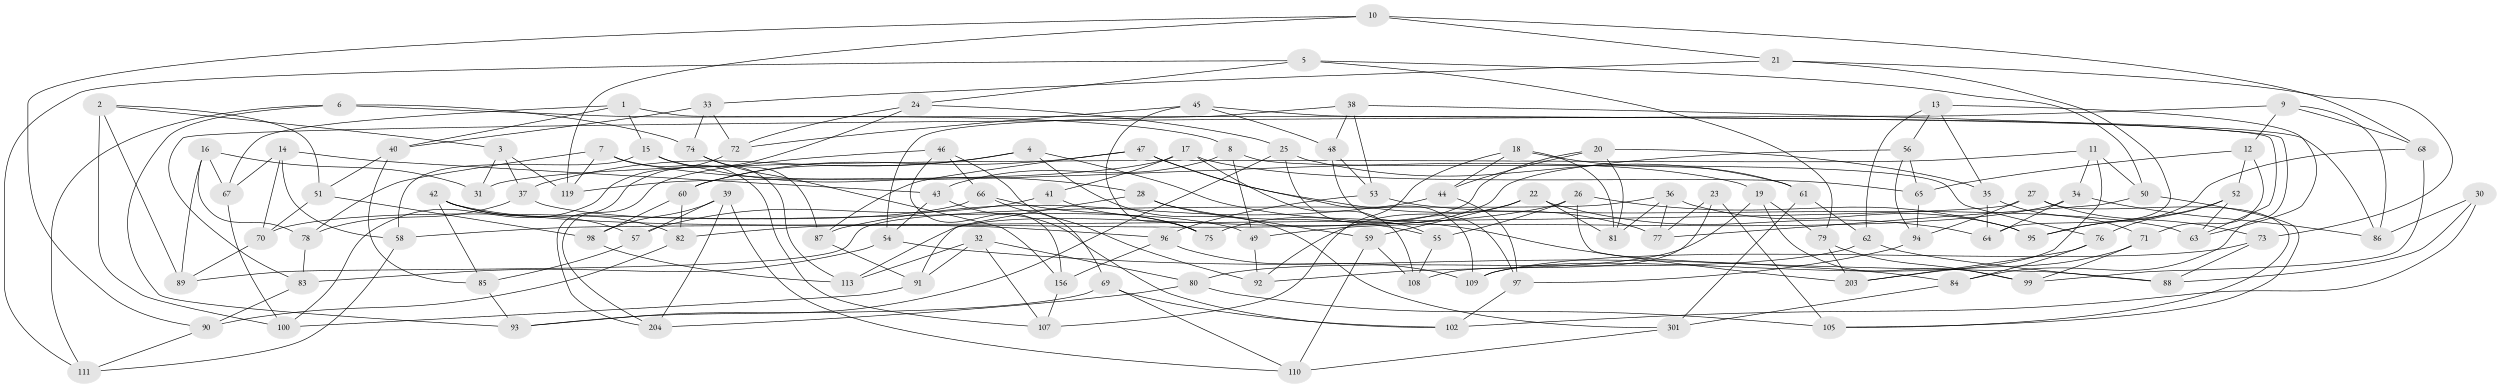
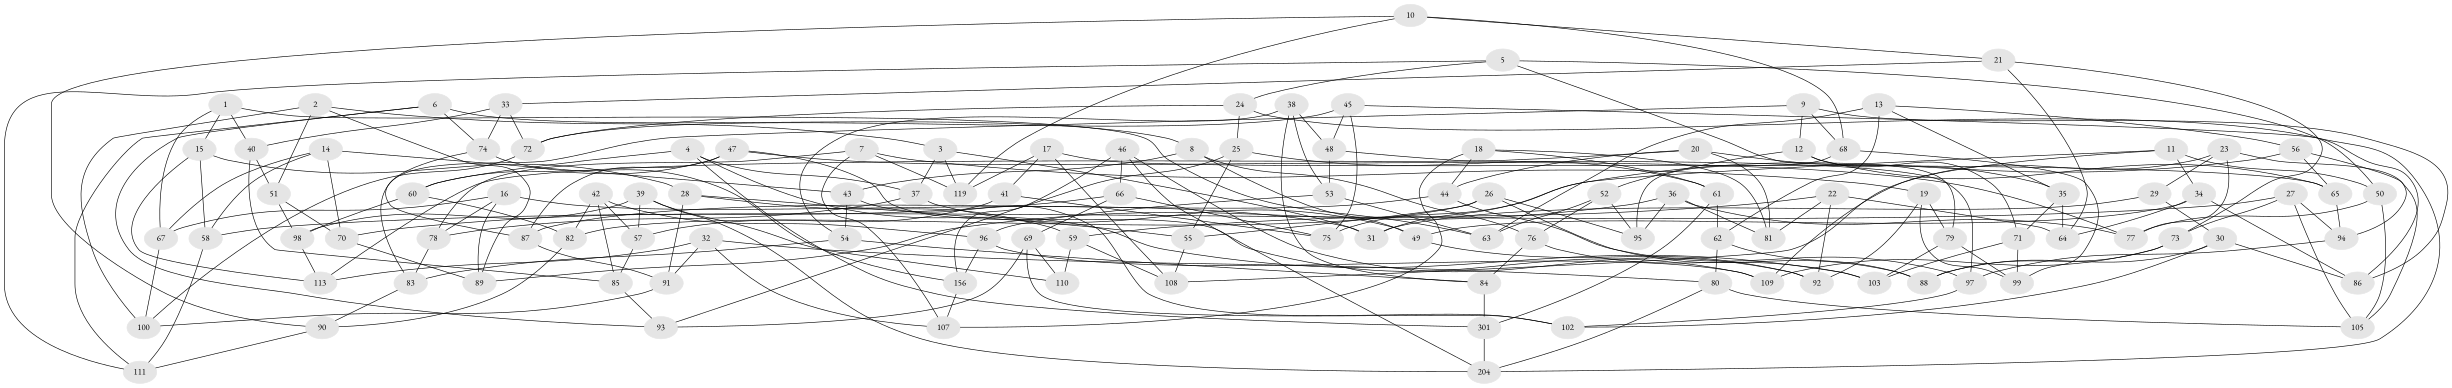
node "29": added
node "203": label "203" -> "103"
edge "301" -- "110": now "301" -- "204"
